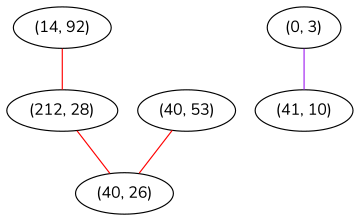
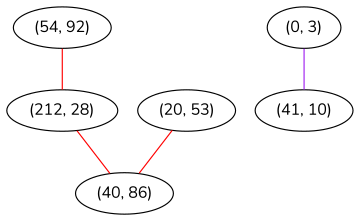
node "(14, 92)": label "(14, 92)" -> "(54, 92)"
node "(40, 53)": label "(40, 53)" -> "(20, 53)"
node "(40, 26)": label "(40, 26)" -> "(40, 86)"
